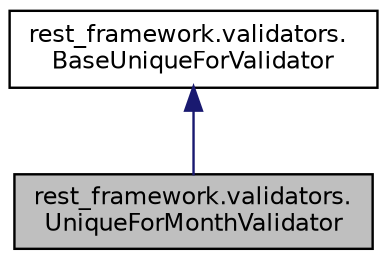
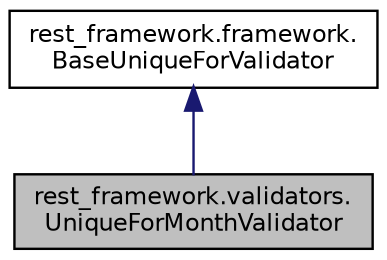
node "rest_framework.validators. BaseUniqueForValidator": label "rest_framework.validators. BaseUniqueForValidator" -> "rest_framework.framework. BaseUniqueForValidator"
